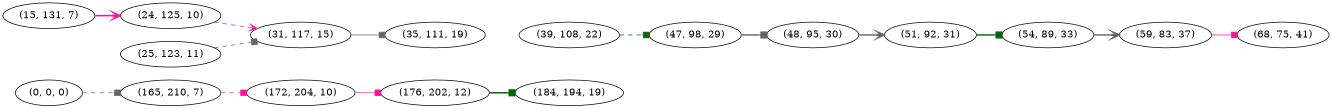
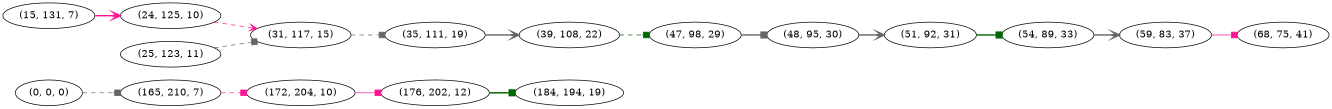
edge "(31, 117, 15)" -> "(35, 111, 19)": style solid -> dashed
edge "(35, 111, 19)" -> "(39, 108, 22)": added
